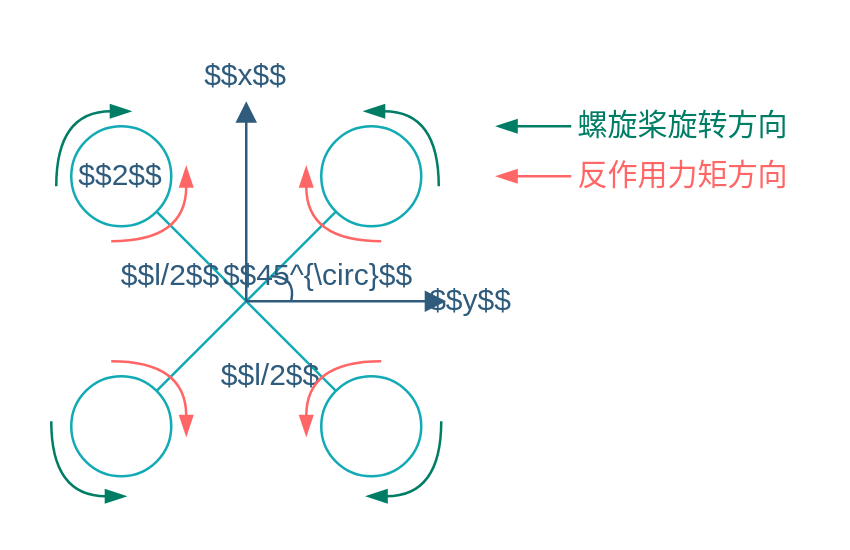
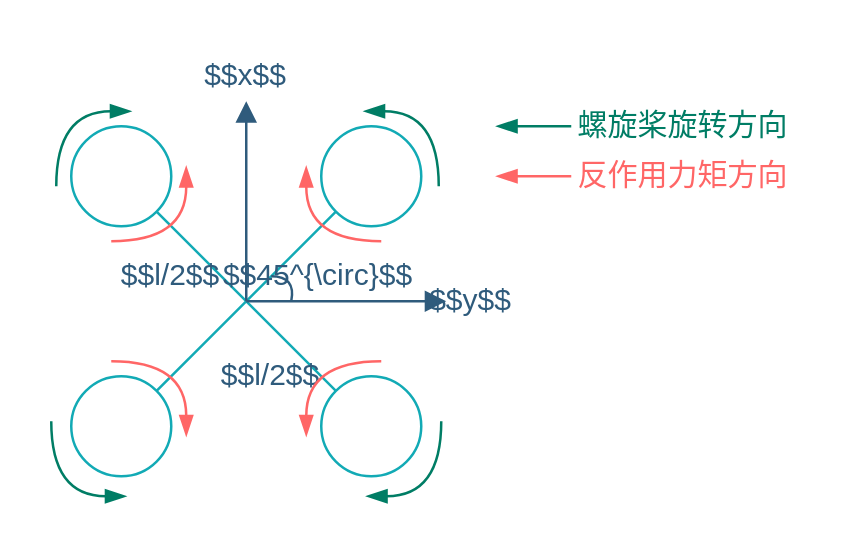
node "$$2$$": removed
